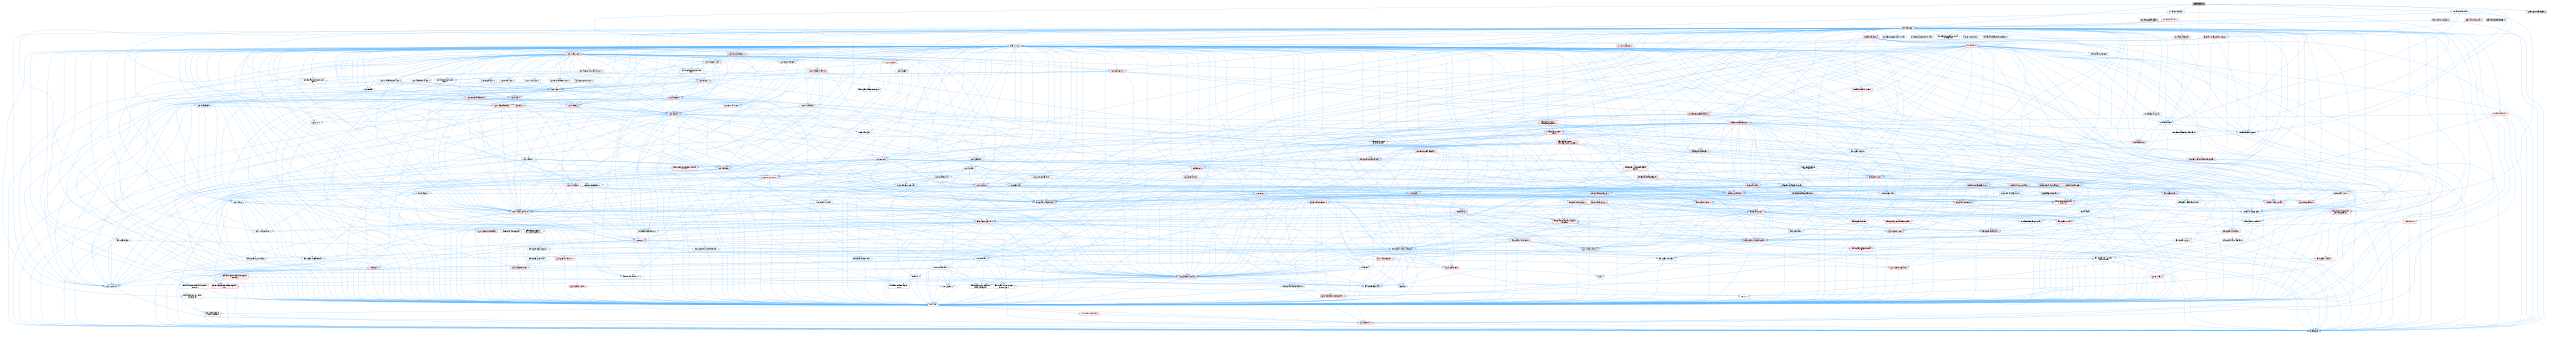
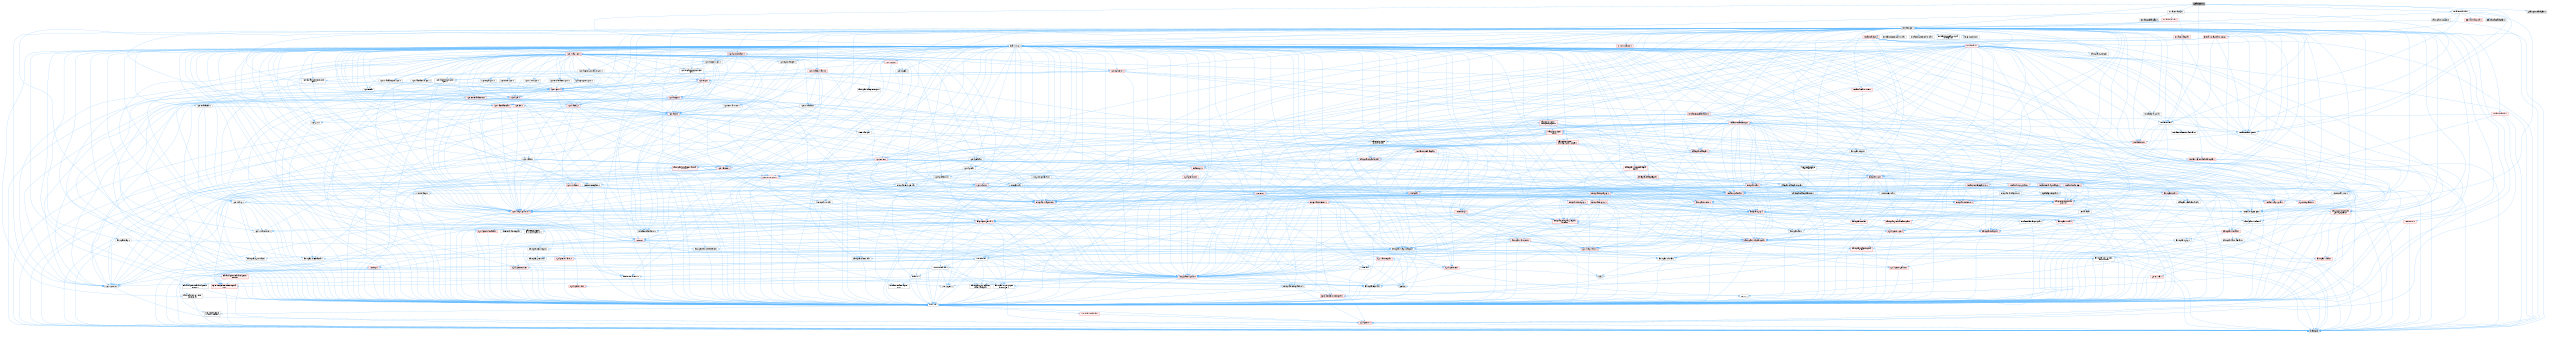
node "UObject/ReflectedTypeAccessors.h": removed
